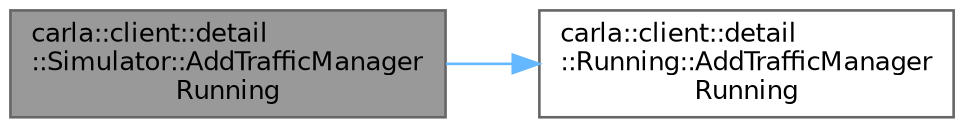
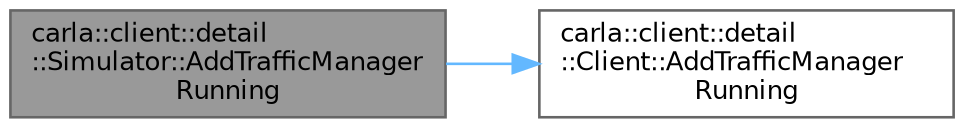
node "carla::client::detail ::Running::AddTrafficManager Running": label "carla::client::detail ::Running::AddTrafficManager Running" -> "carla::client::detail ::Client::AddTrafficManager Running"
